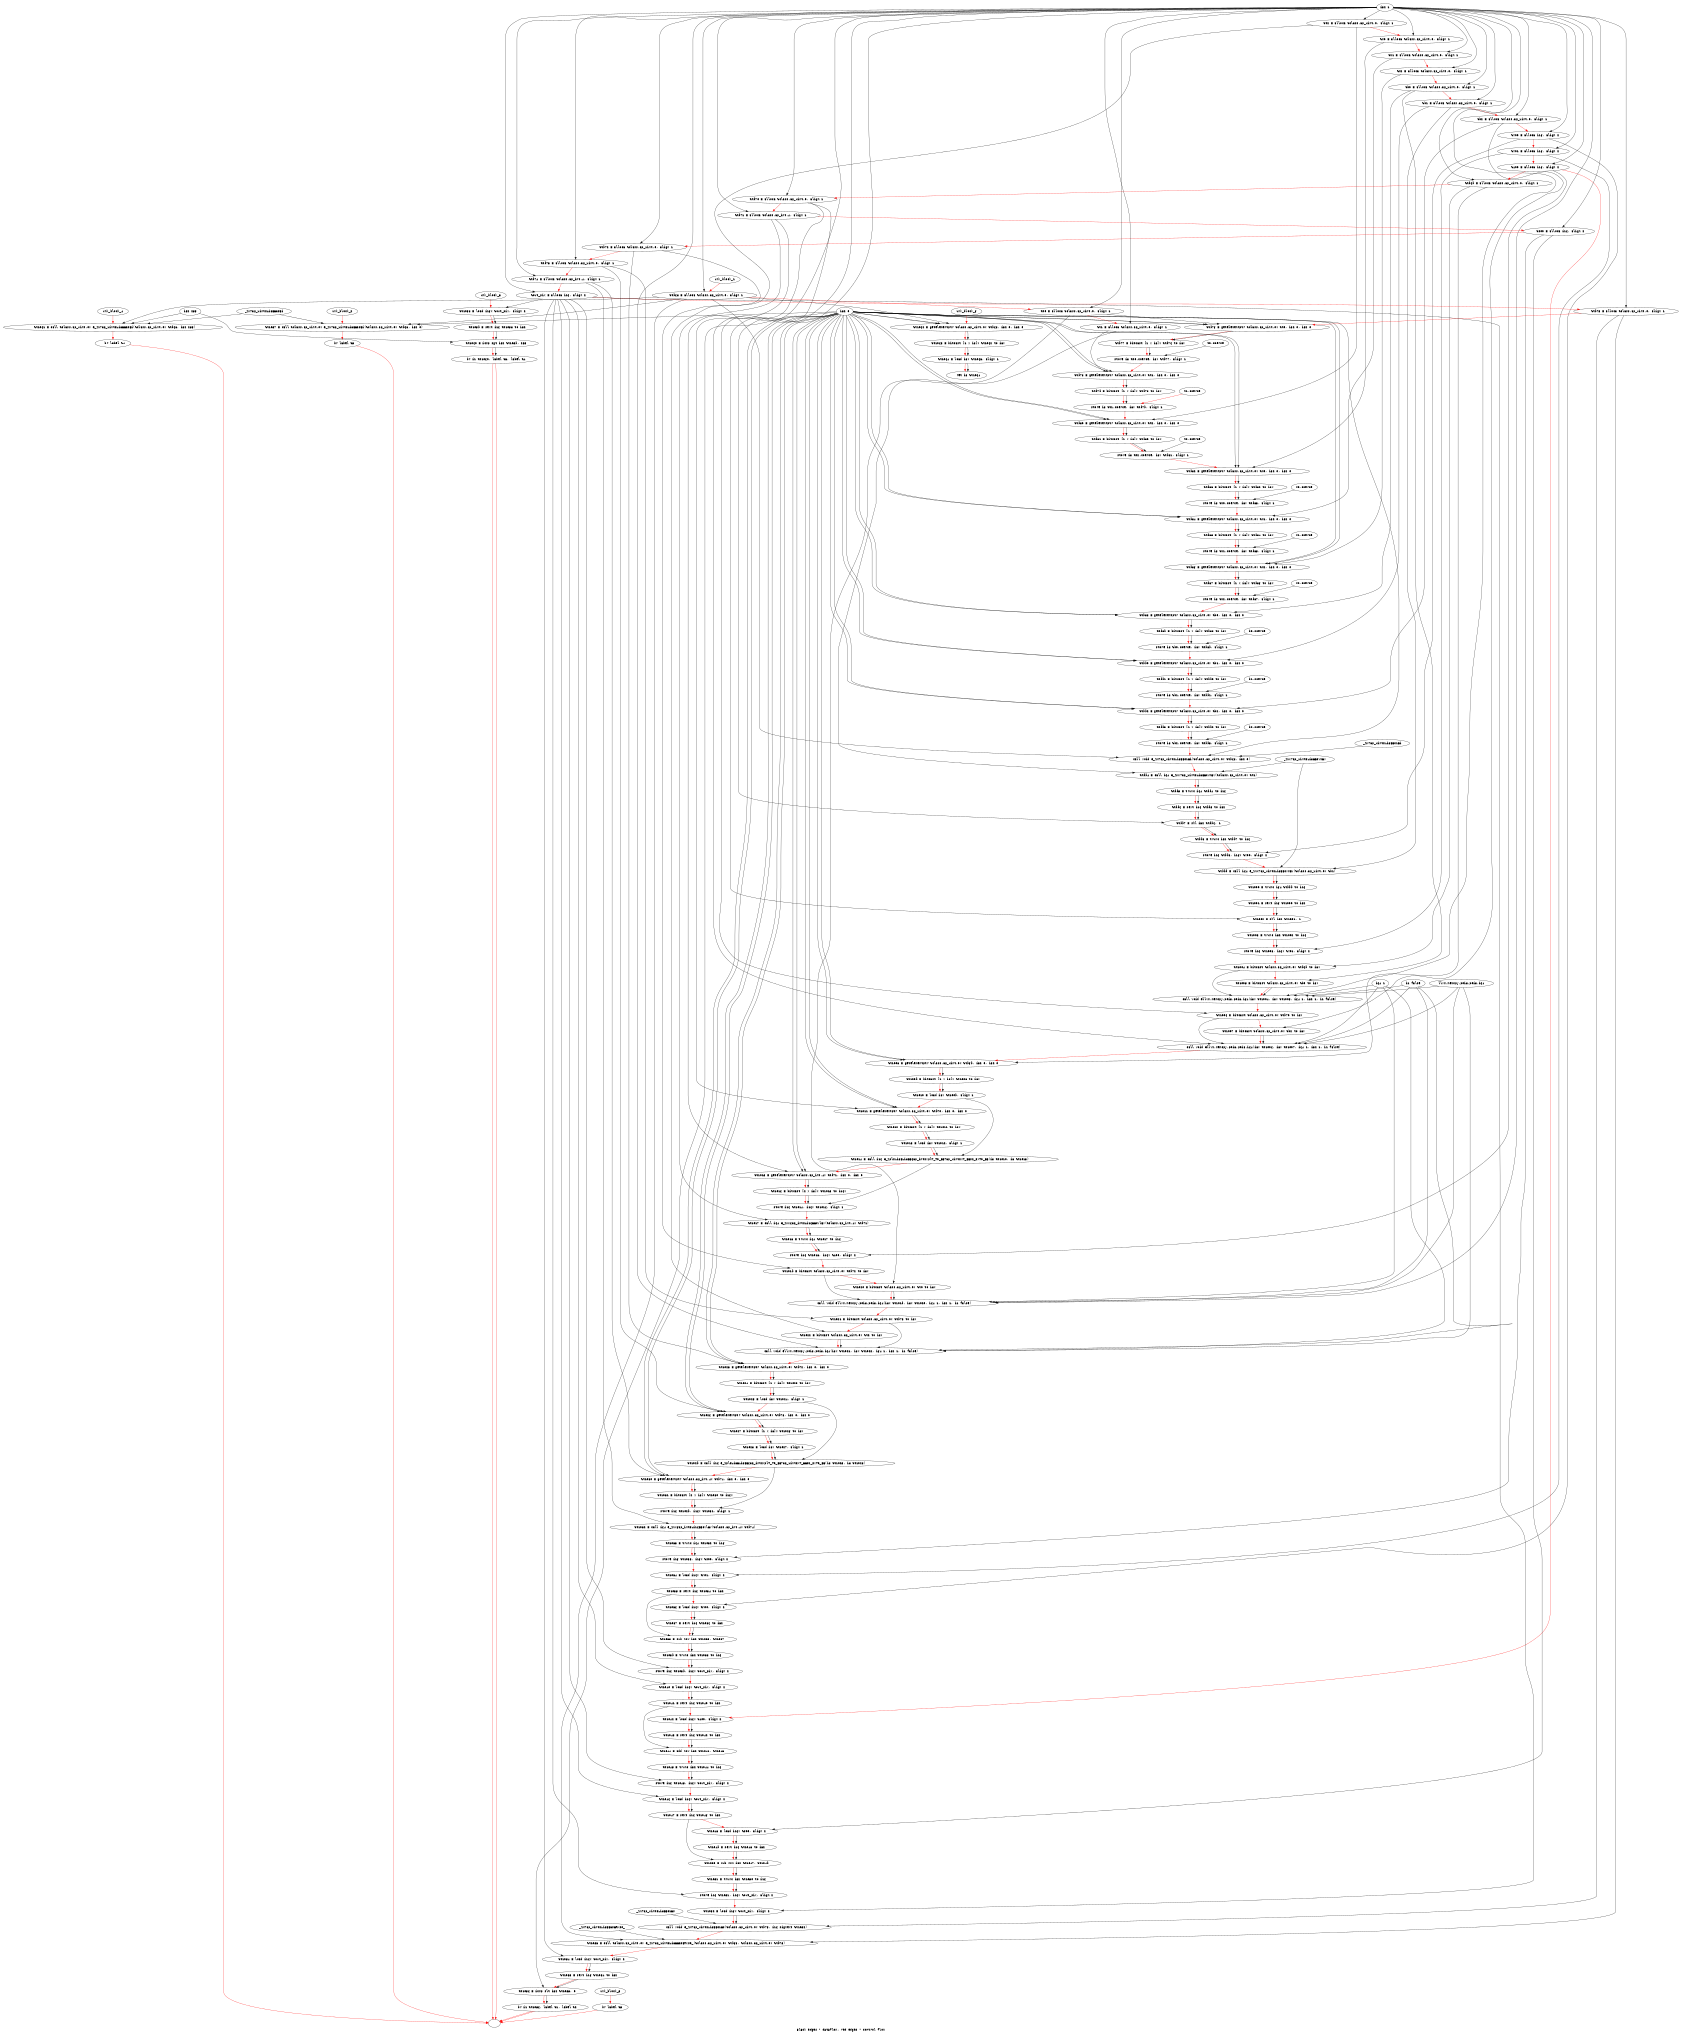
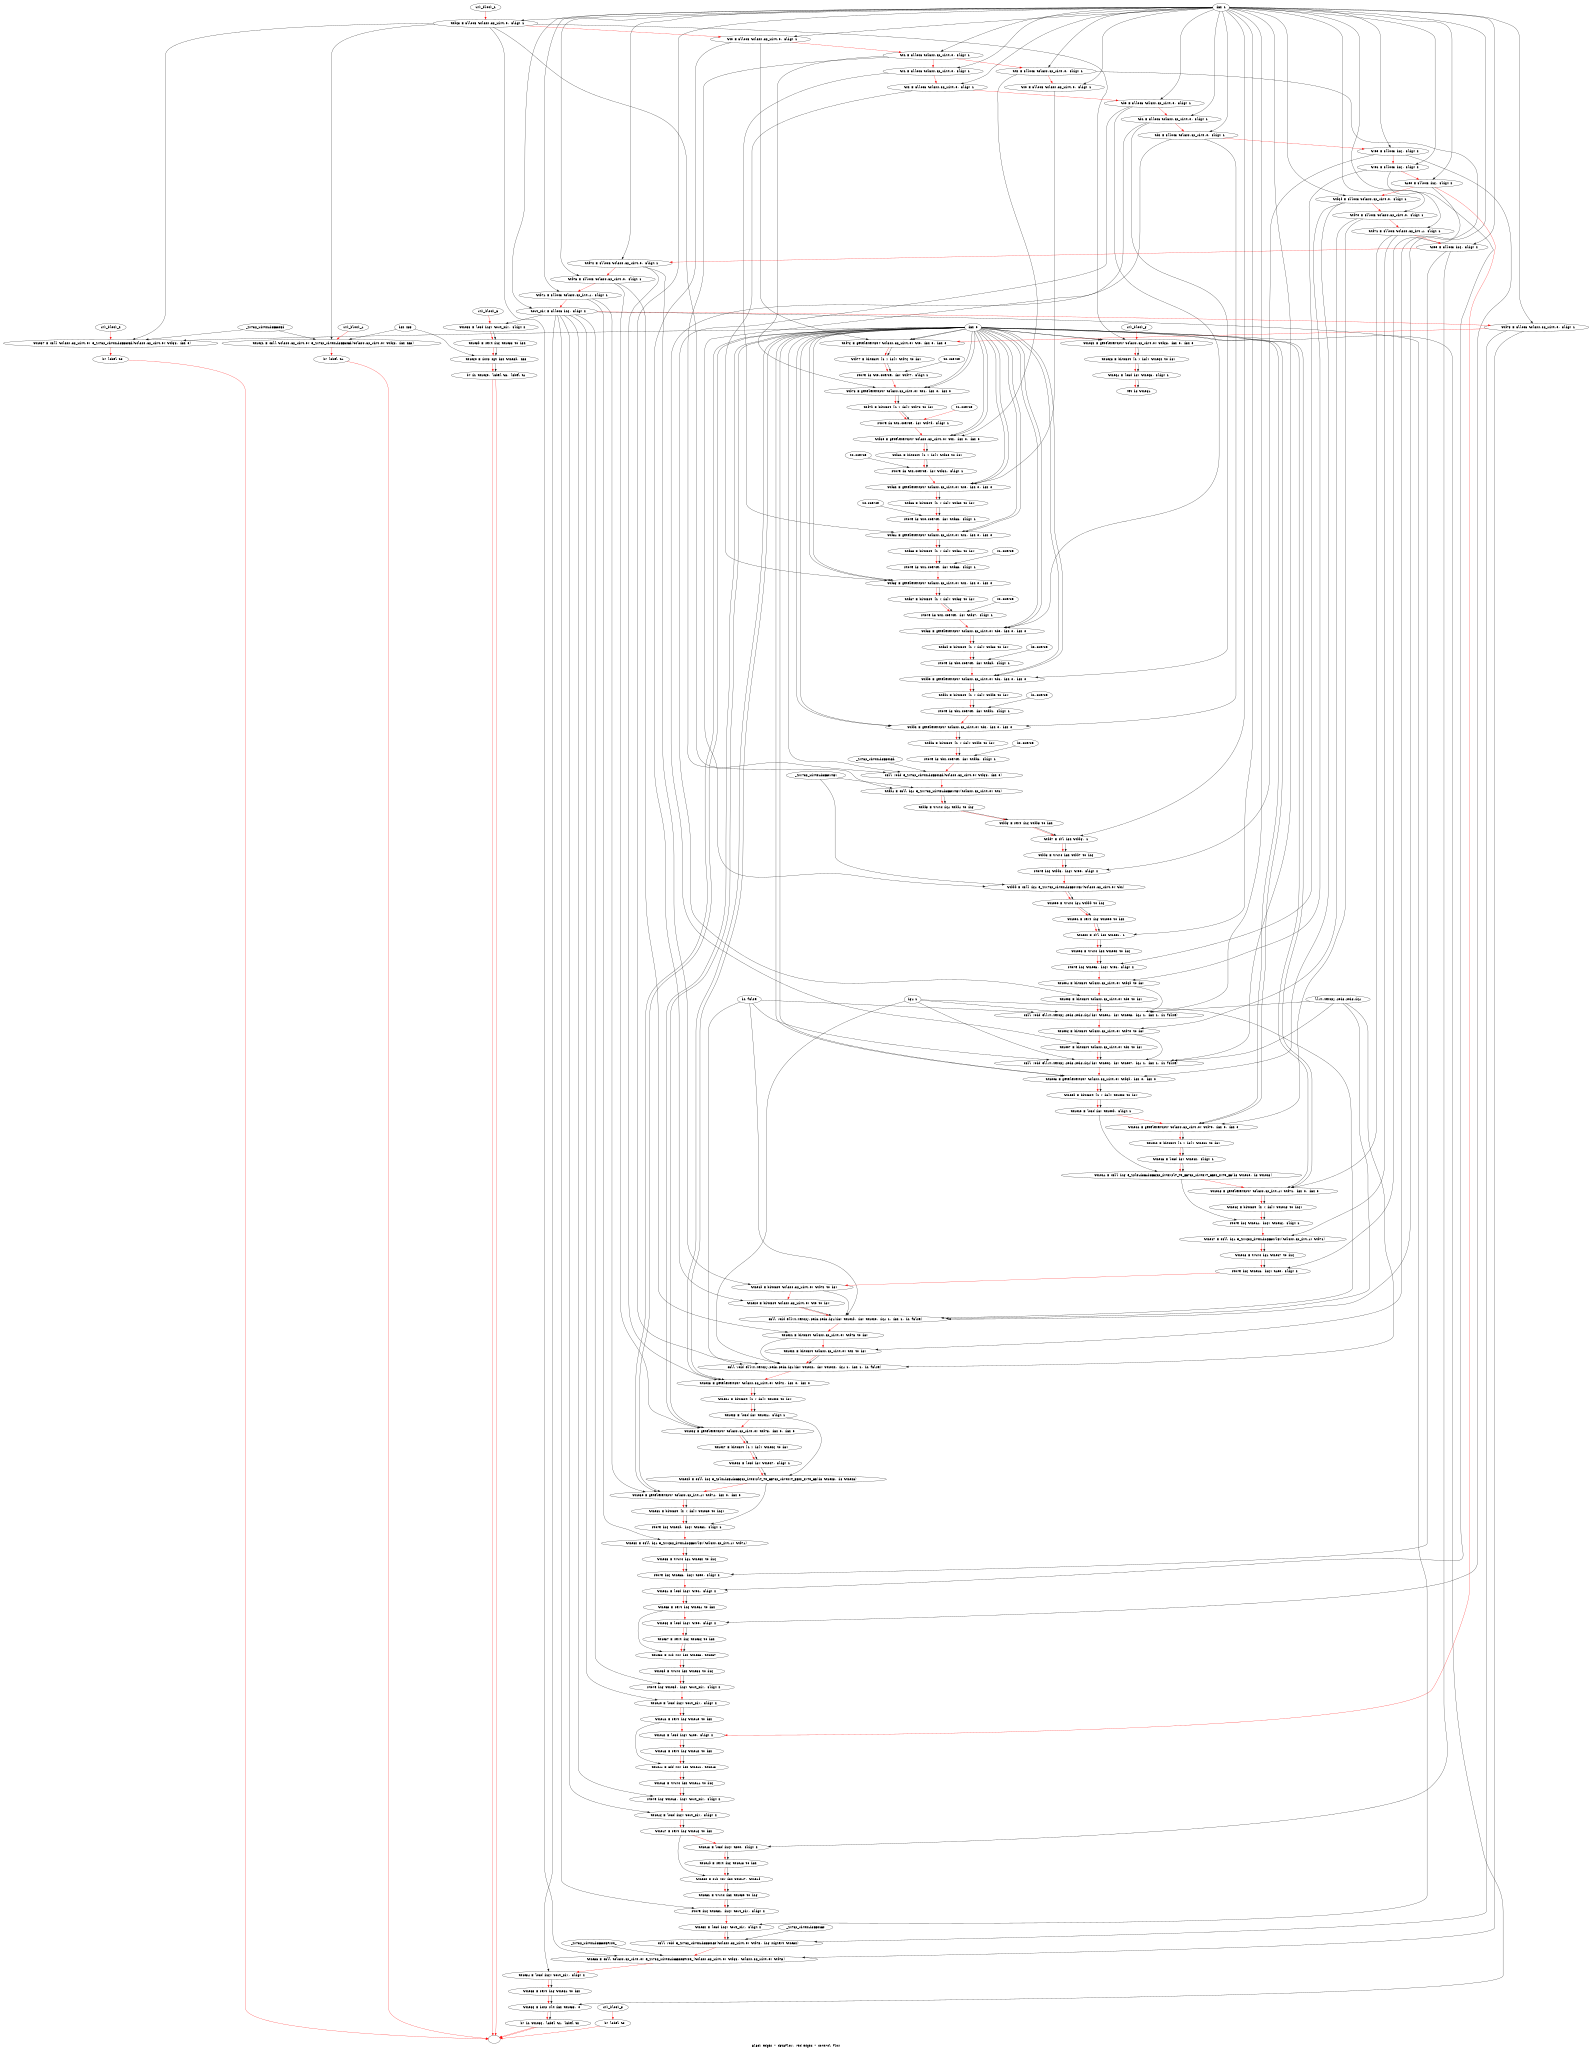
edge "%m0 = alloca %class.ap_uint.0, align 1" -> "%m1 = alloca %class.ap_uint.0, align 1": now "%t1 = alloca %class.ap_uint.0, align 1" -> "%m1 = alloca %class.ap_uint.0, align 1"
edge "%t1 = alloca %class.ap_uint.0, align 1" -> "%t2 = alloca %class.ap_uint.0, align 1": added
